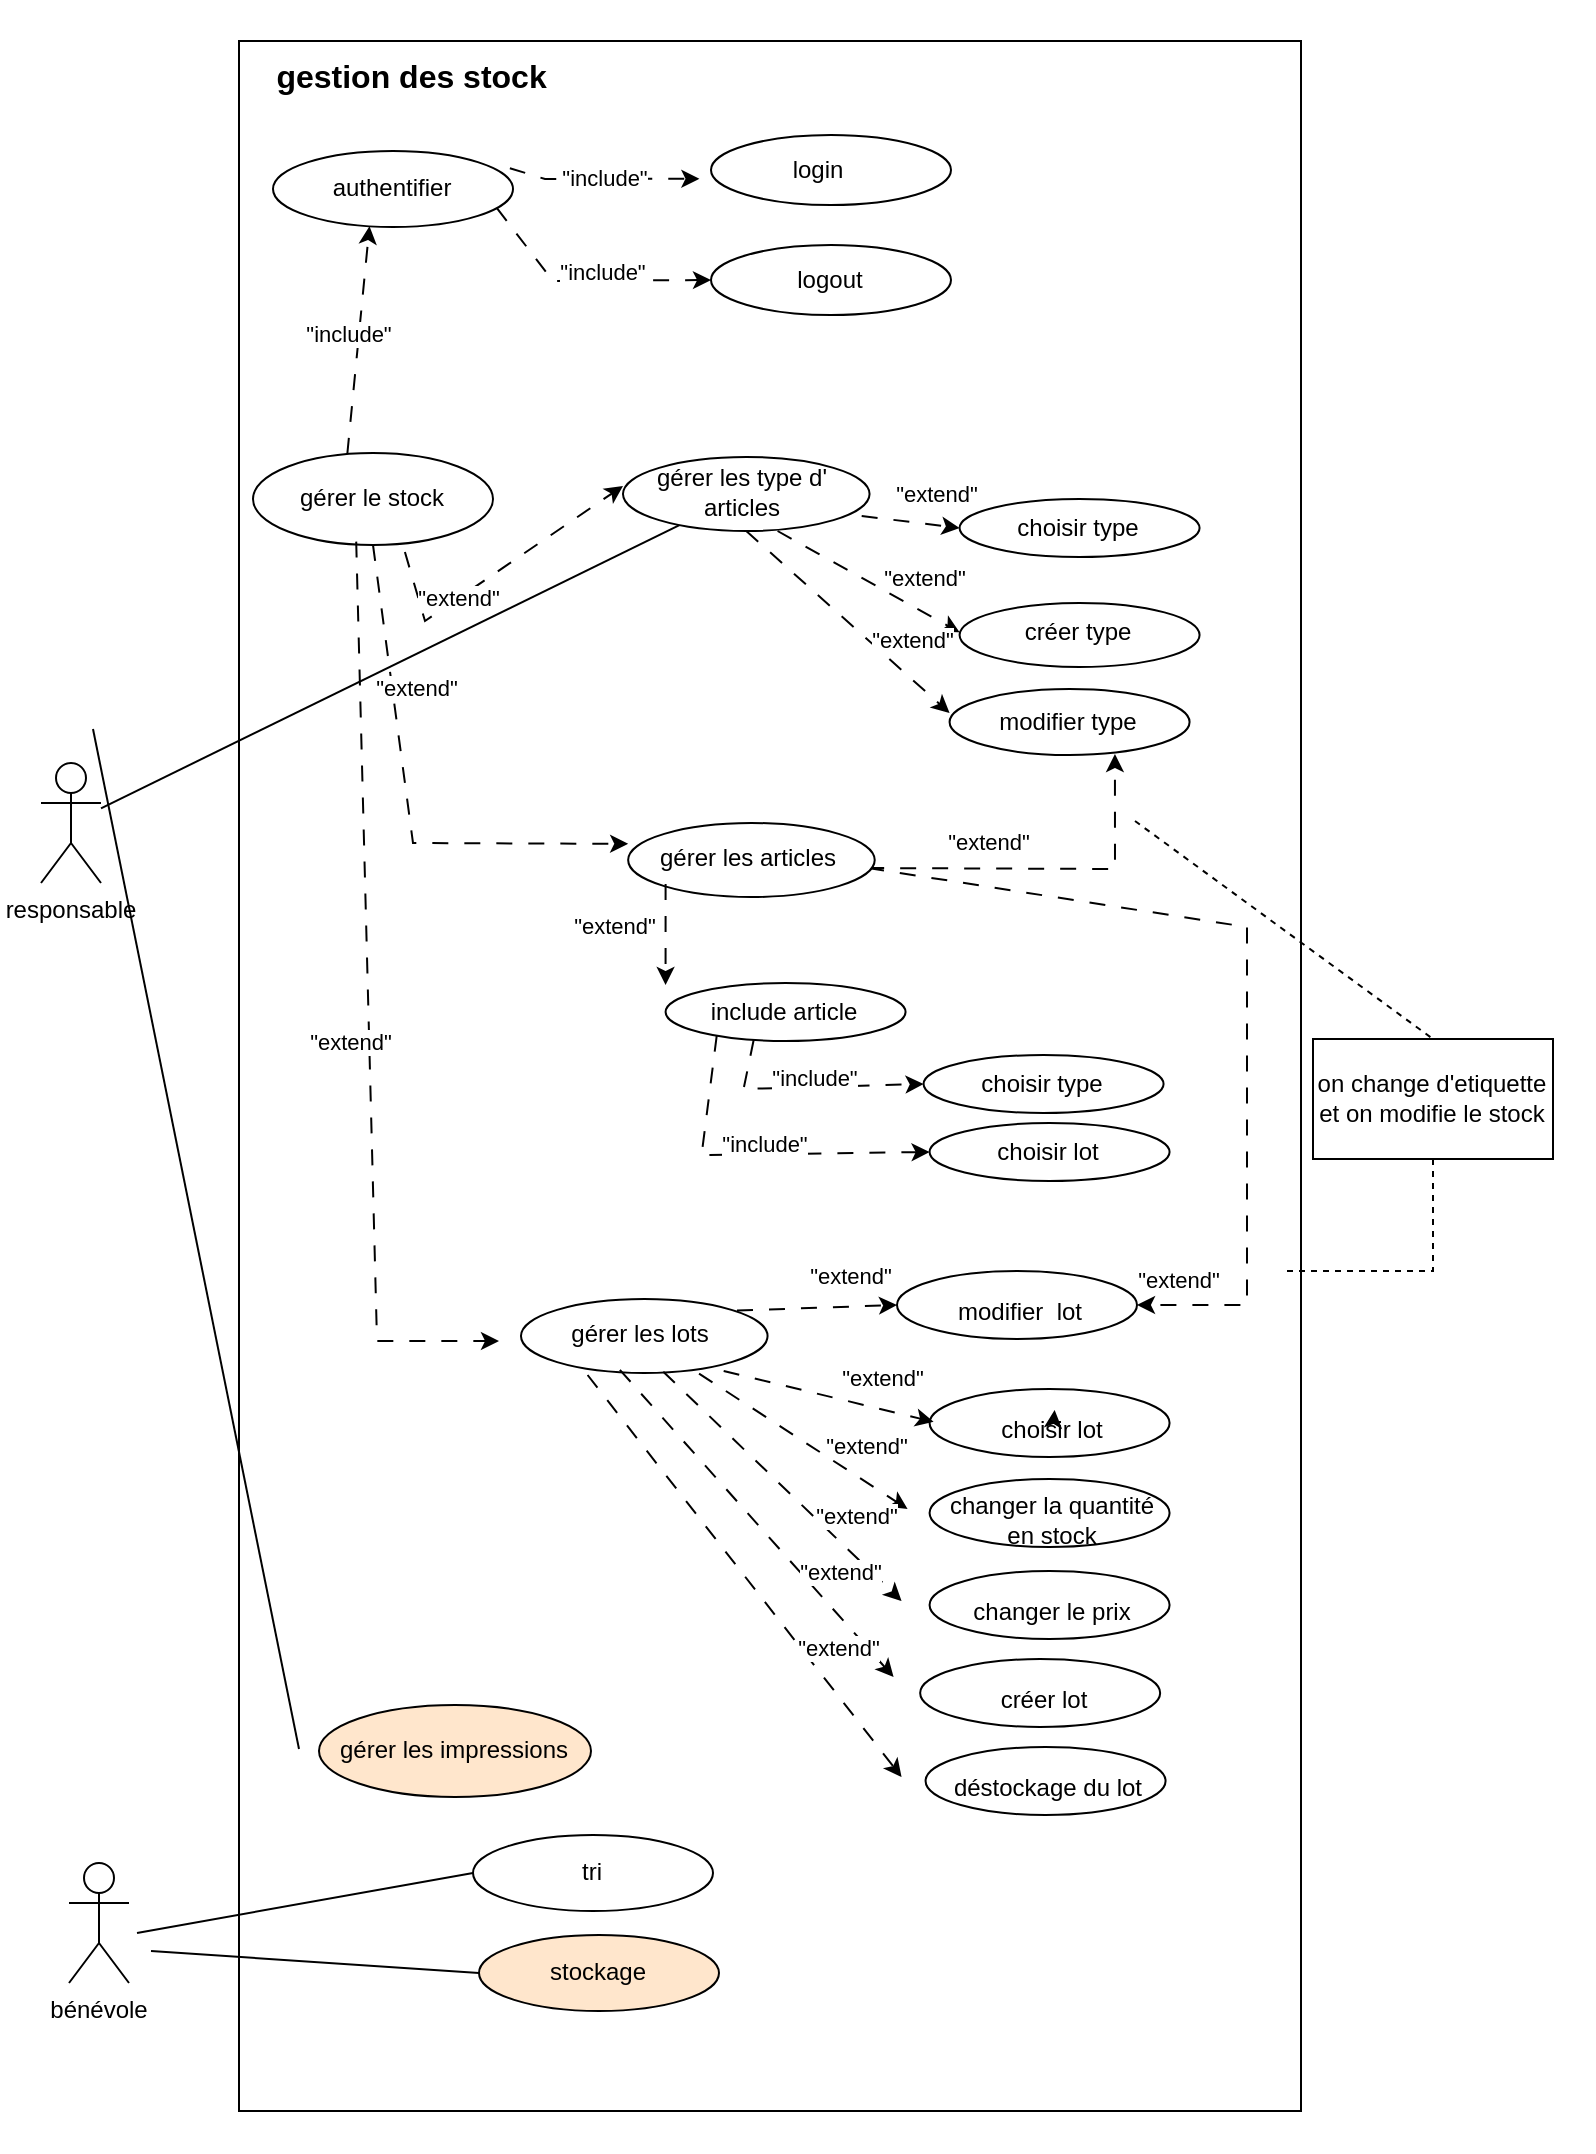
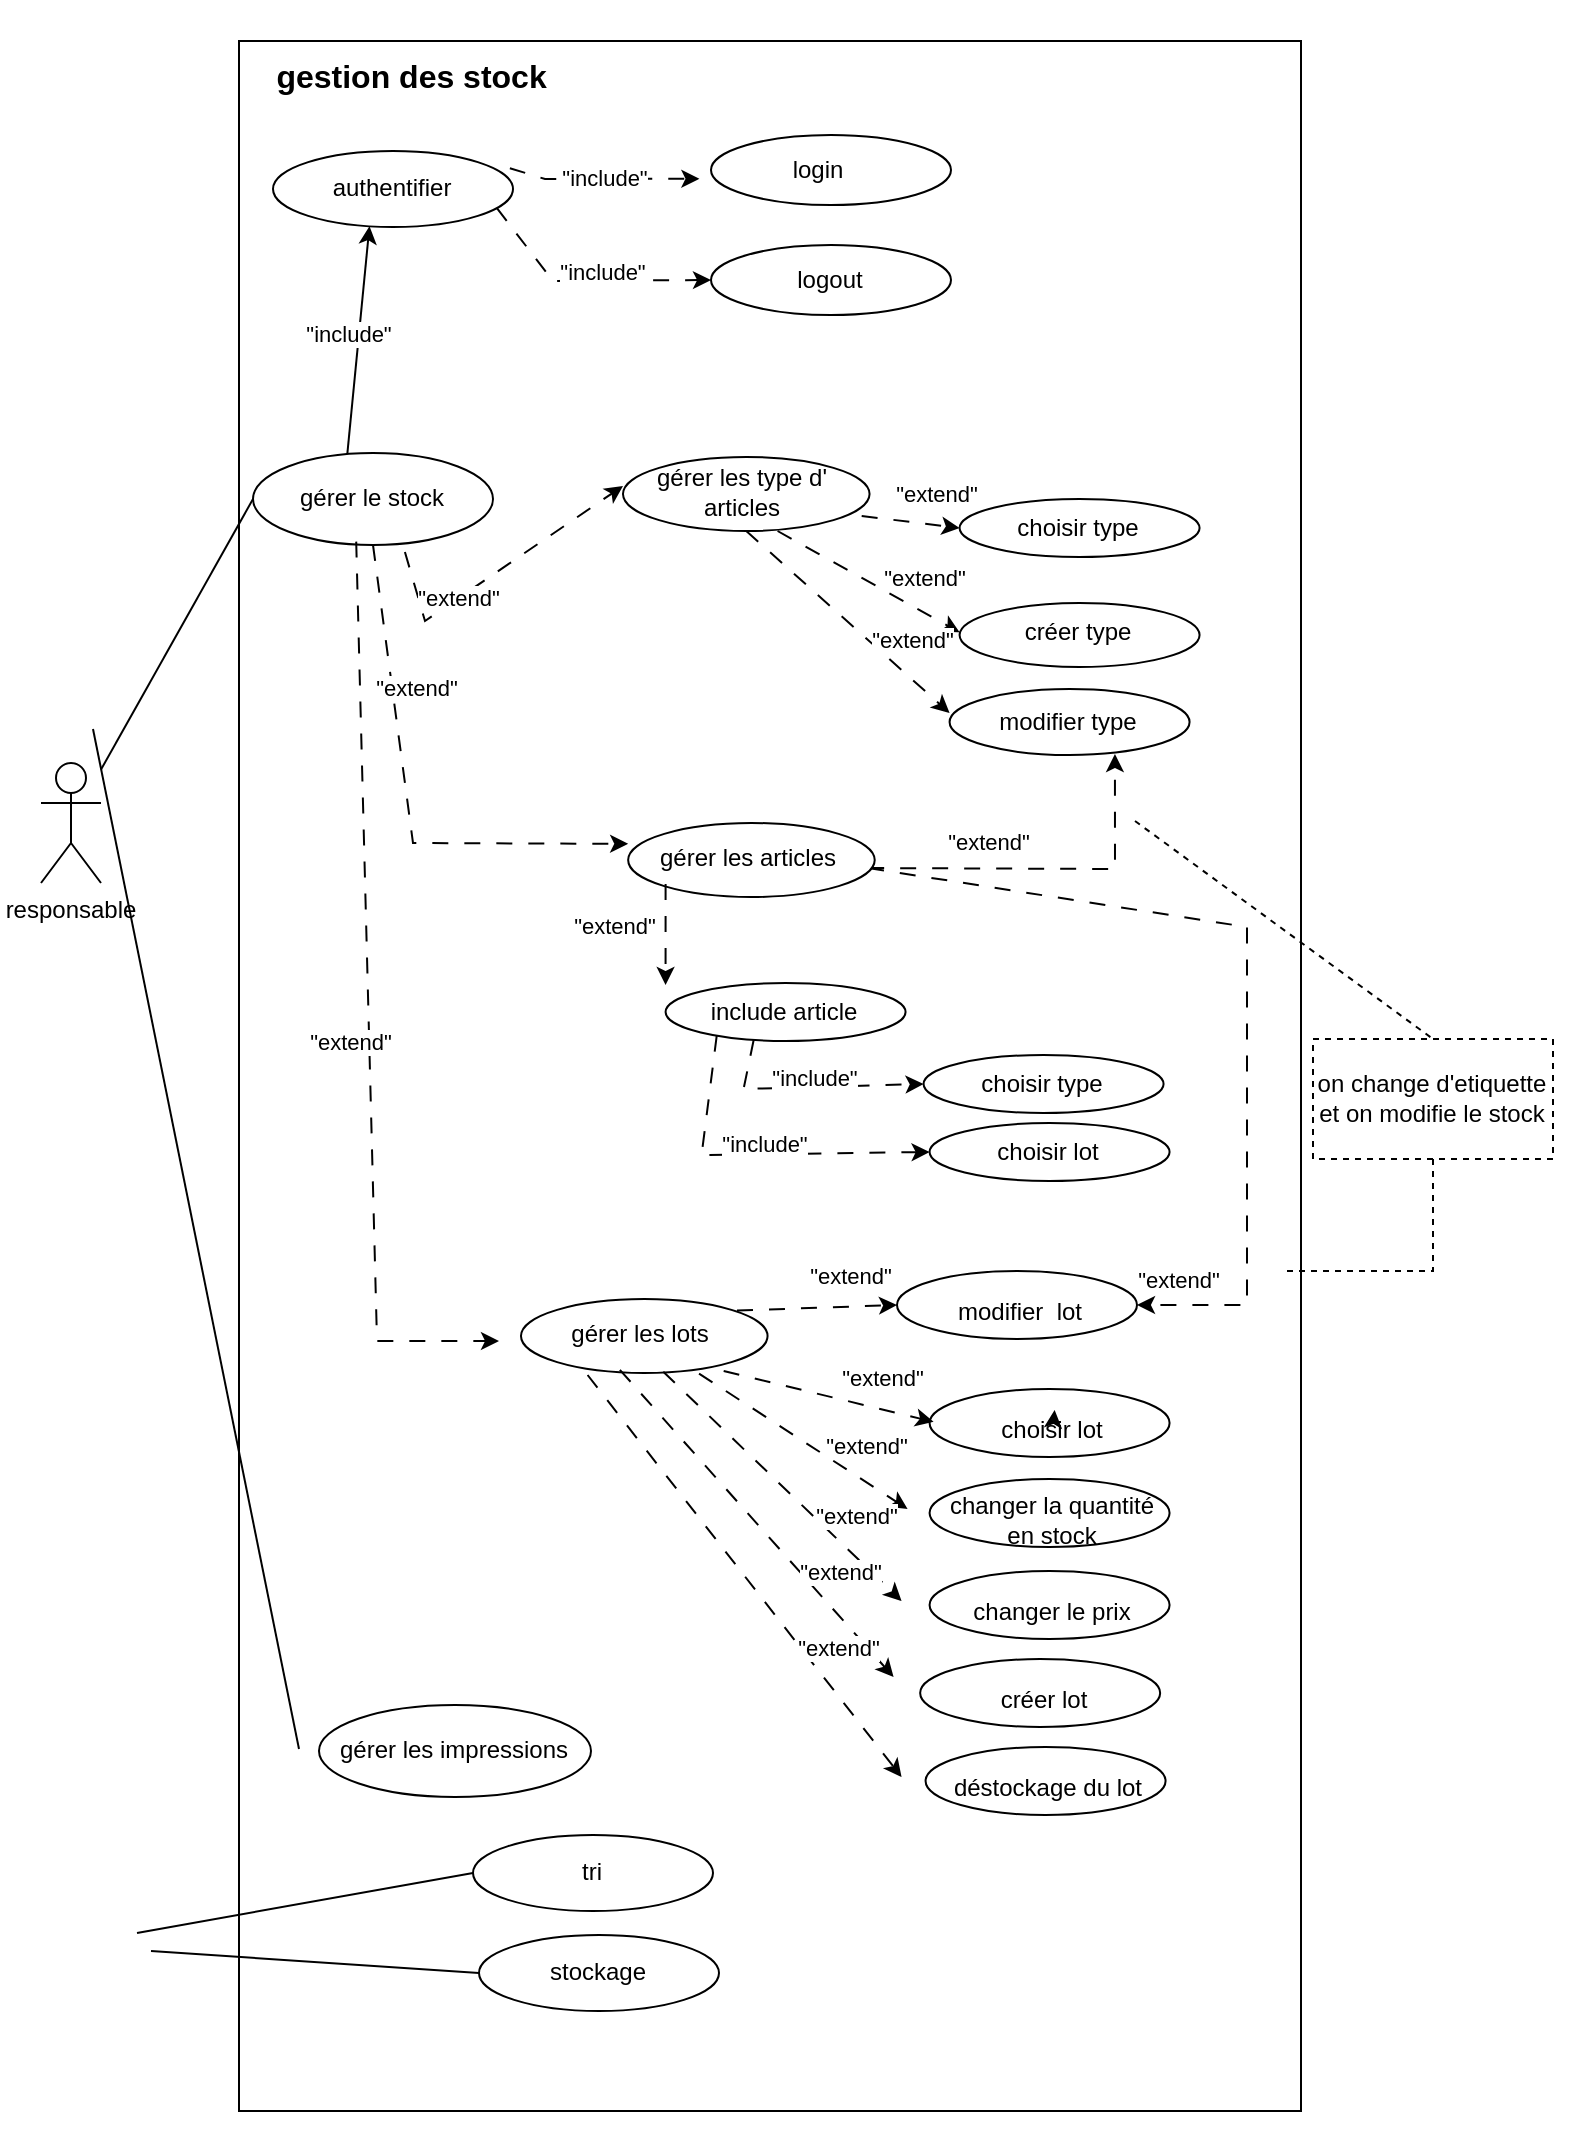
edge "gérer le stock" -> "authentifier": style dashed -> solid
edge "gérer les type d' articles" -- "responsable": now "gérer le stock" -- "responsable"
node "on change d'etiquette et on modifie le stock": style solid -> dashed
node "gérer les impressions": fillcolor #ffe6cc -> #ffffff
node "bénévole": removed
node "stockage": fillcolor #ffe6cc -> #ffffff
